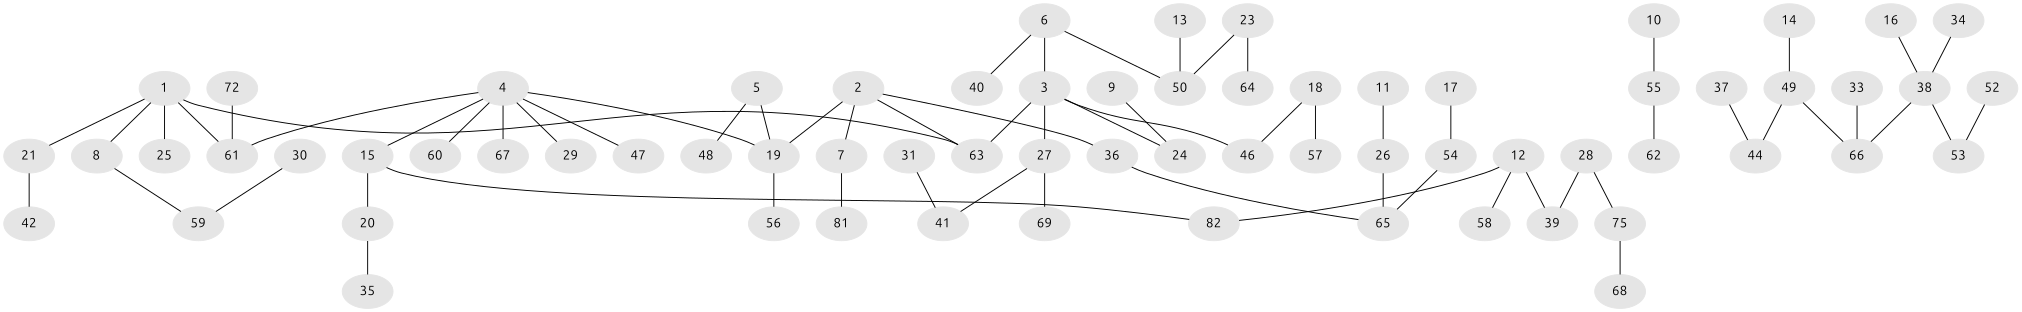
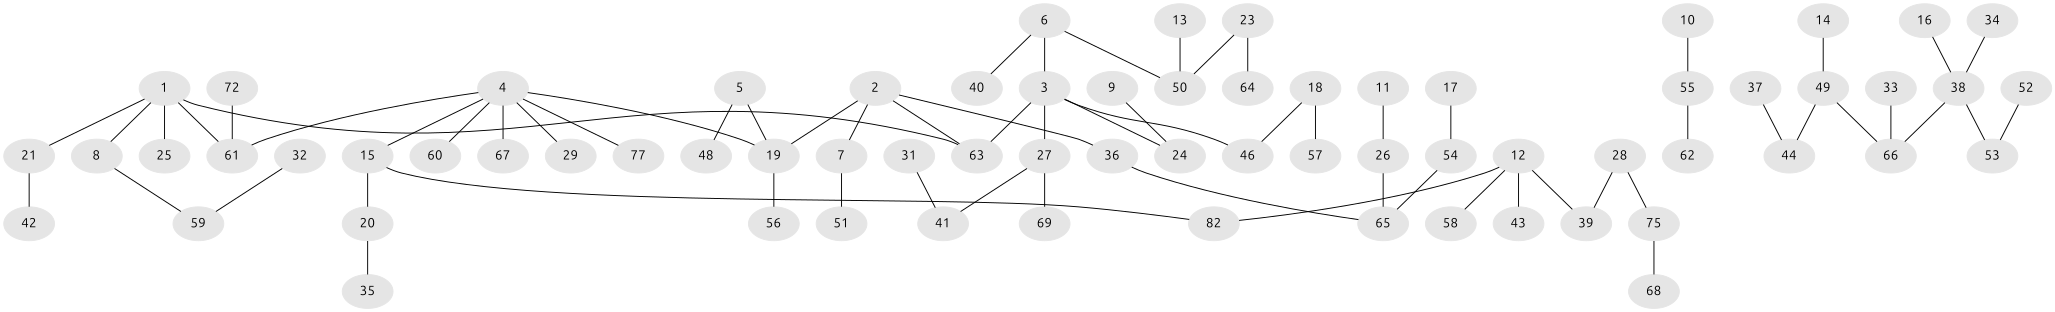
node "30": label "30" -> "32"
node "47": label "47" -> "77"
node "81": label "81" -> "51"
node "43": added
